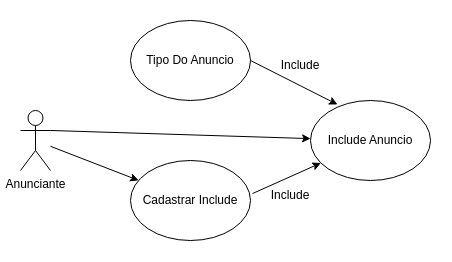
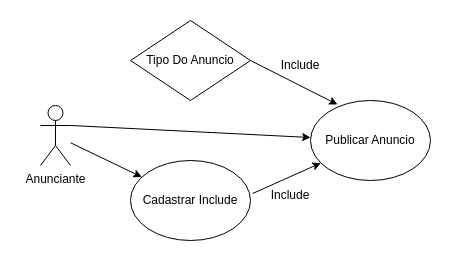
node "Tipo Do Anuncio": shape ellipse -> diamond
node "Anunciante": moved (36, 141) -> (56, 136)
node "Include Anuncio": label "Include Anuncio" -> "Publicar Anuncio"
